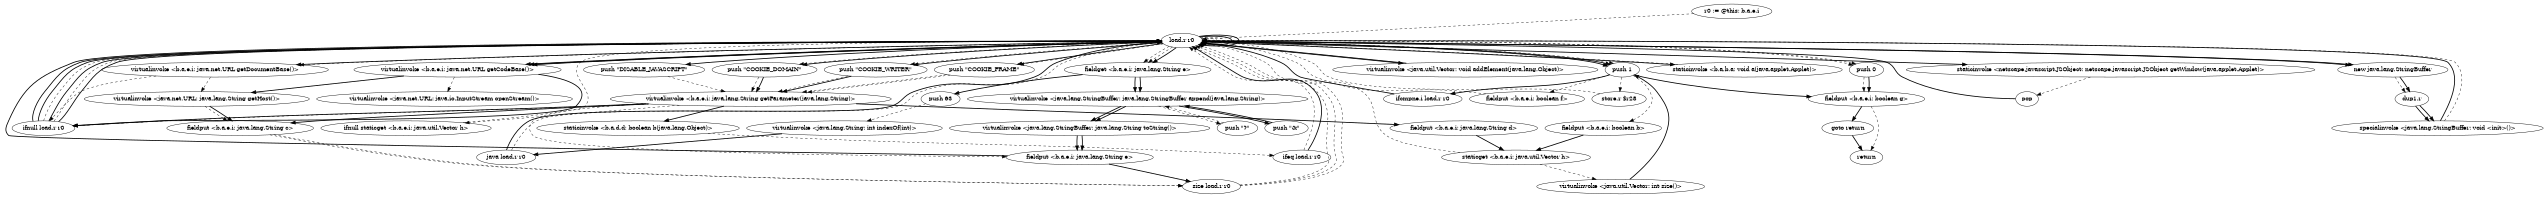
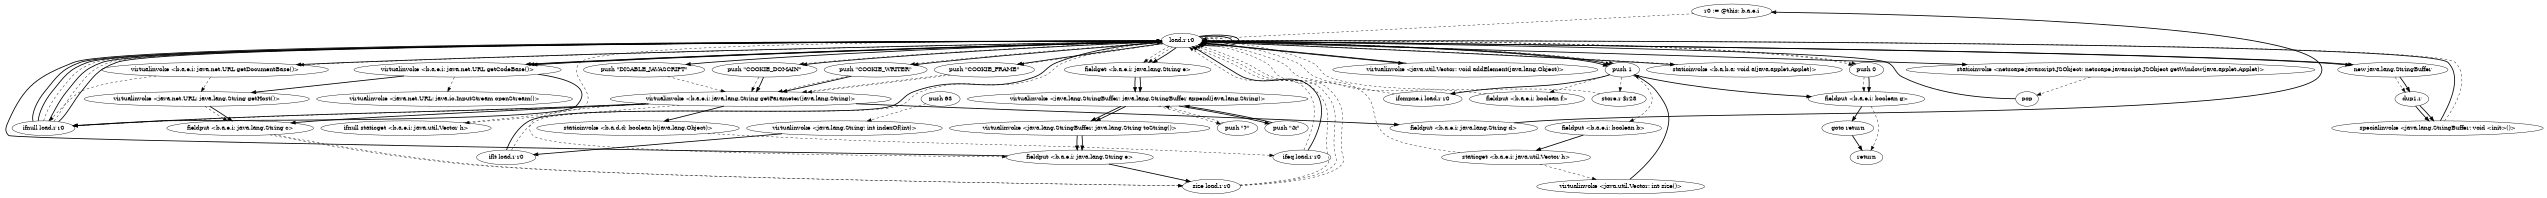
edge "ifcmpne.i load.r r0" -> "load.r r0": style bold -> dashed
edge "fieldget <b.a.e.i: java.lang.String e>" -> "push 63": removed
edge "fieldput <b.a.e.i: java.lang.String d>" -> "staticget <b.a.e.i: java.util.Vector h>": now "fieldput <b.a.e.i: java.lang.String d>" -> "r0 := @this: b.a.e.i"
node "java load.r r0": label "java load.r r0" -> "iflt load.r r0"
